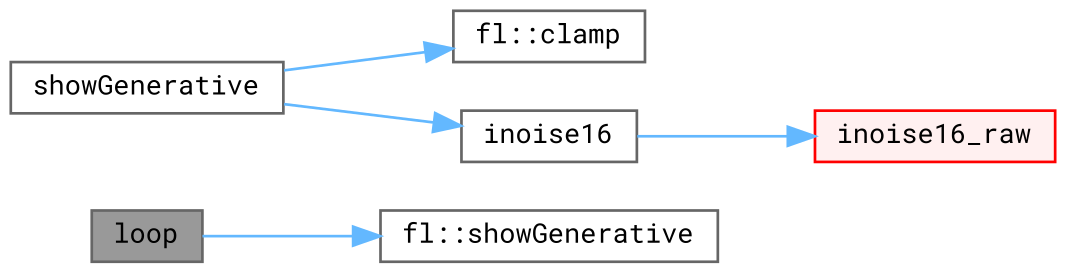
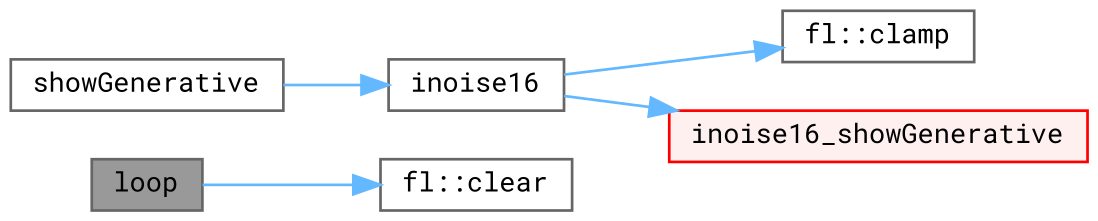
edge "showGenerative" -> "fl::clamp": now "inoise16" -> "fl::clamp"
node "inoise16_raw": label "inoise16_raw" -> "inoise16_showGenerative"
node "fl::showGenerative": label "fl::showGenerative" -> "fl::clear"
